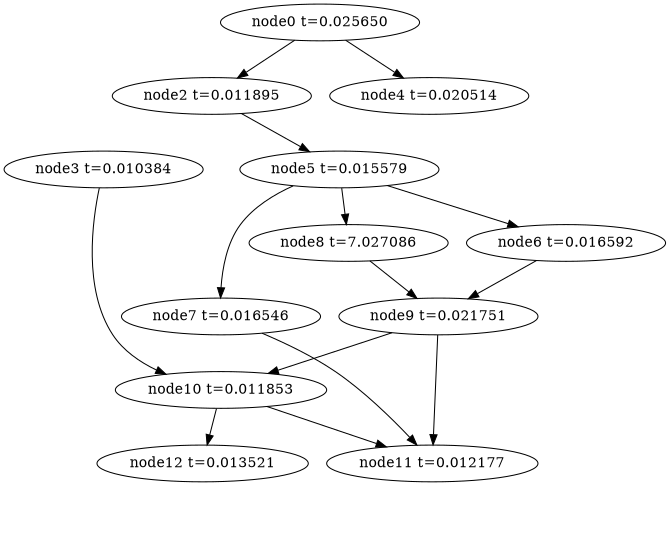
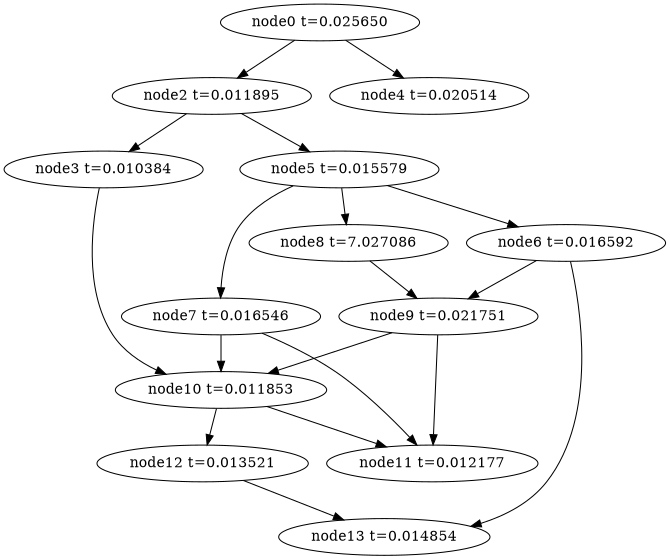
edge "node2 t=0.011895" -> "node3 t=0.010384": added
edge "node7 t=0.016546" -> "node10 t=0.011853": added
node "node13 t=0.014854": added
